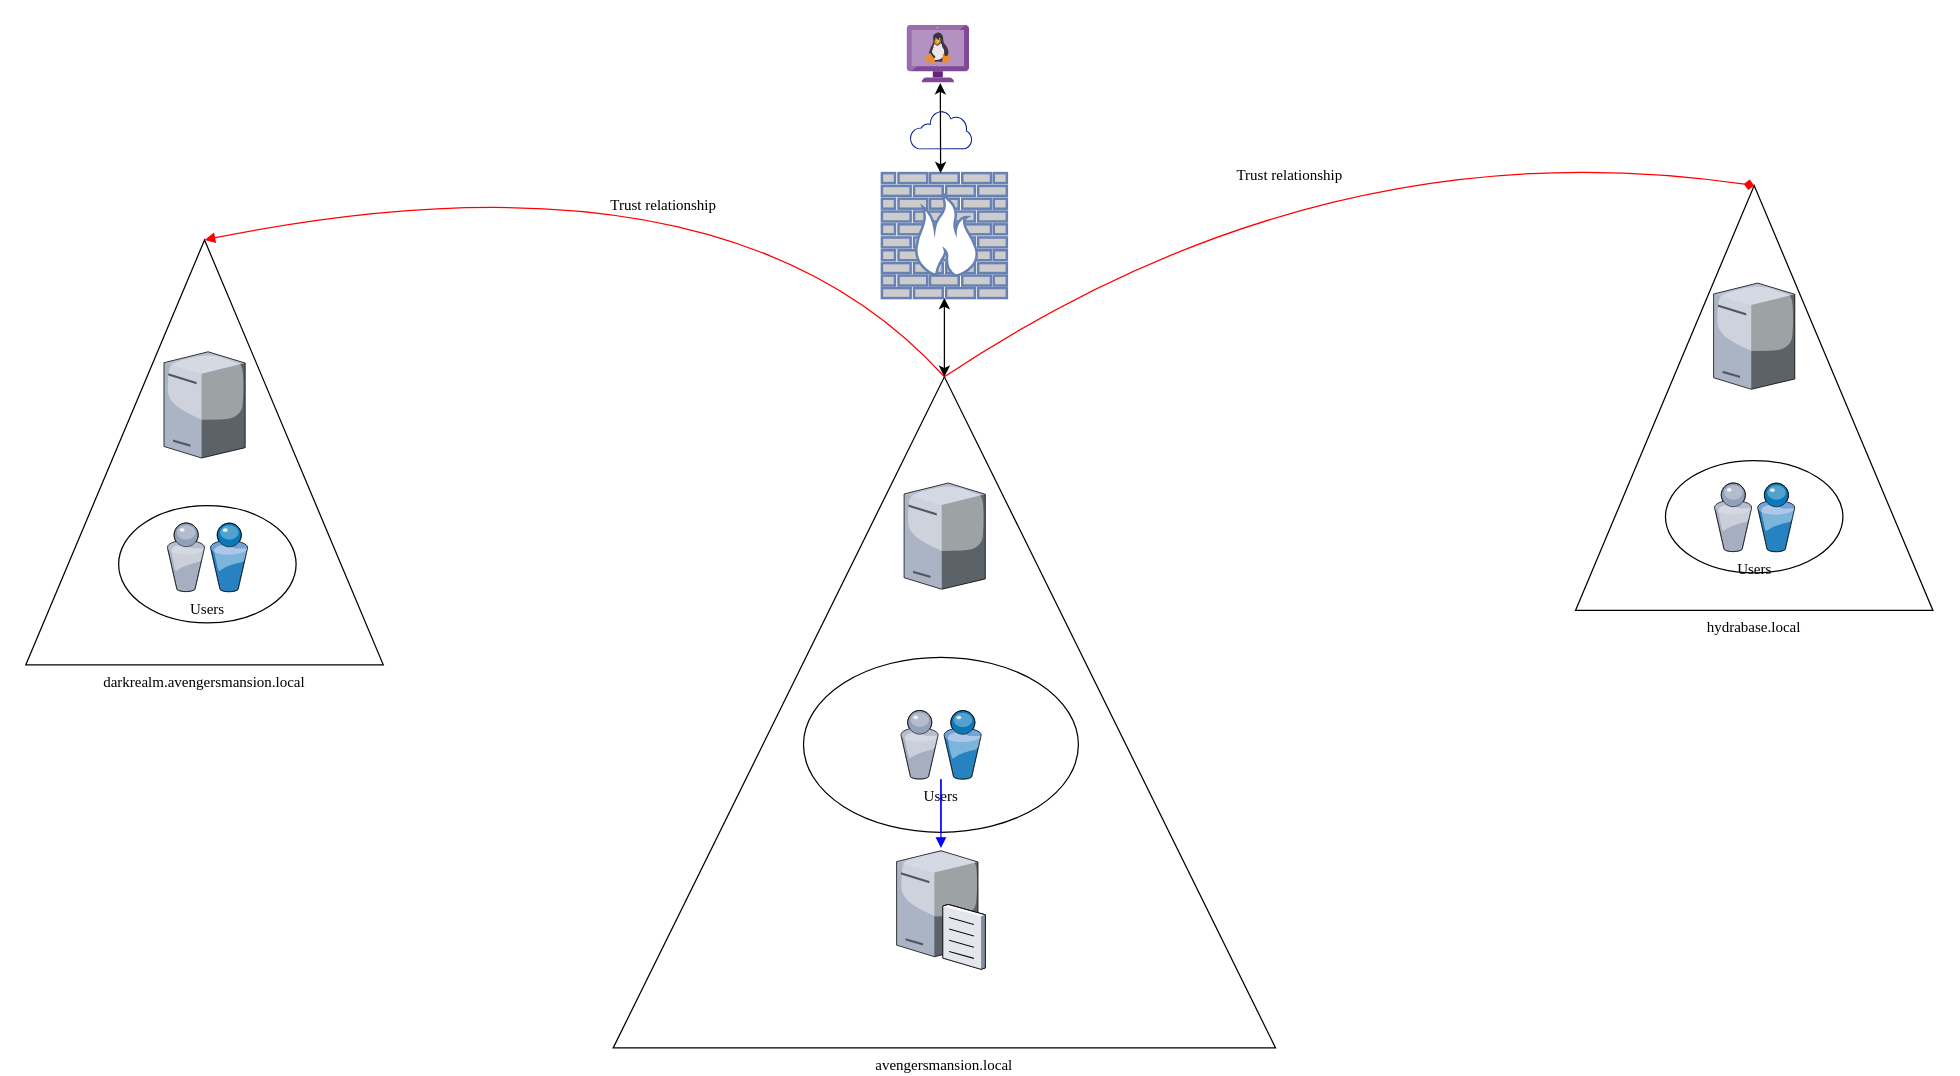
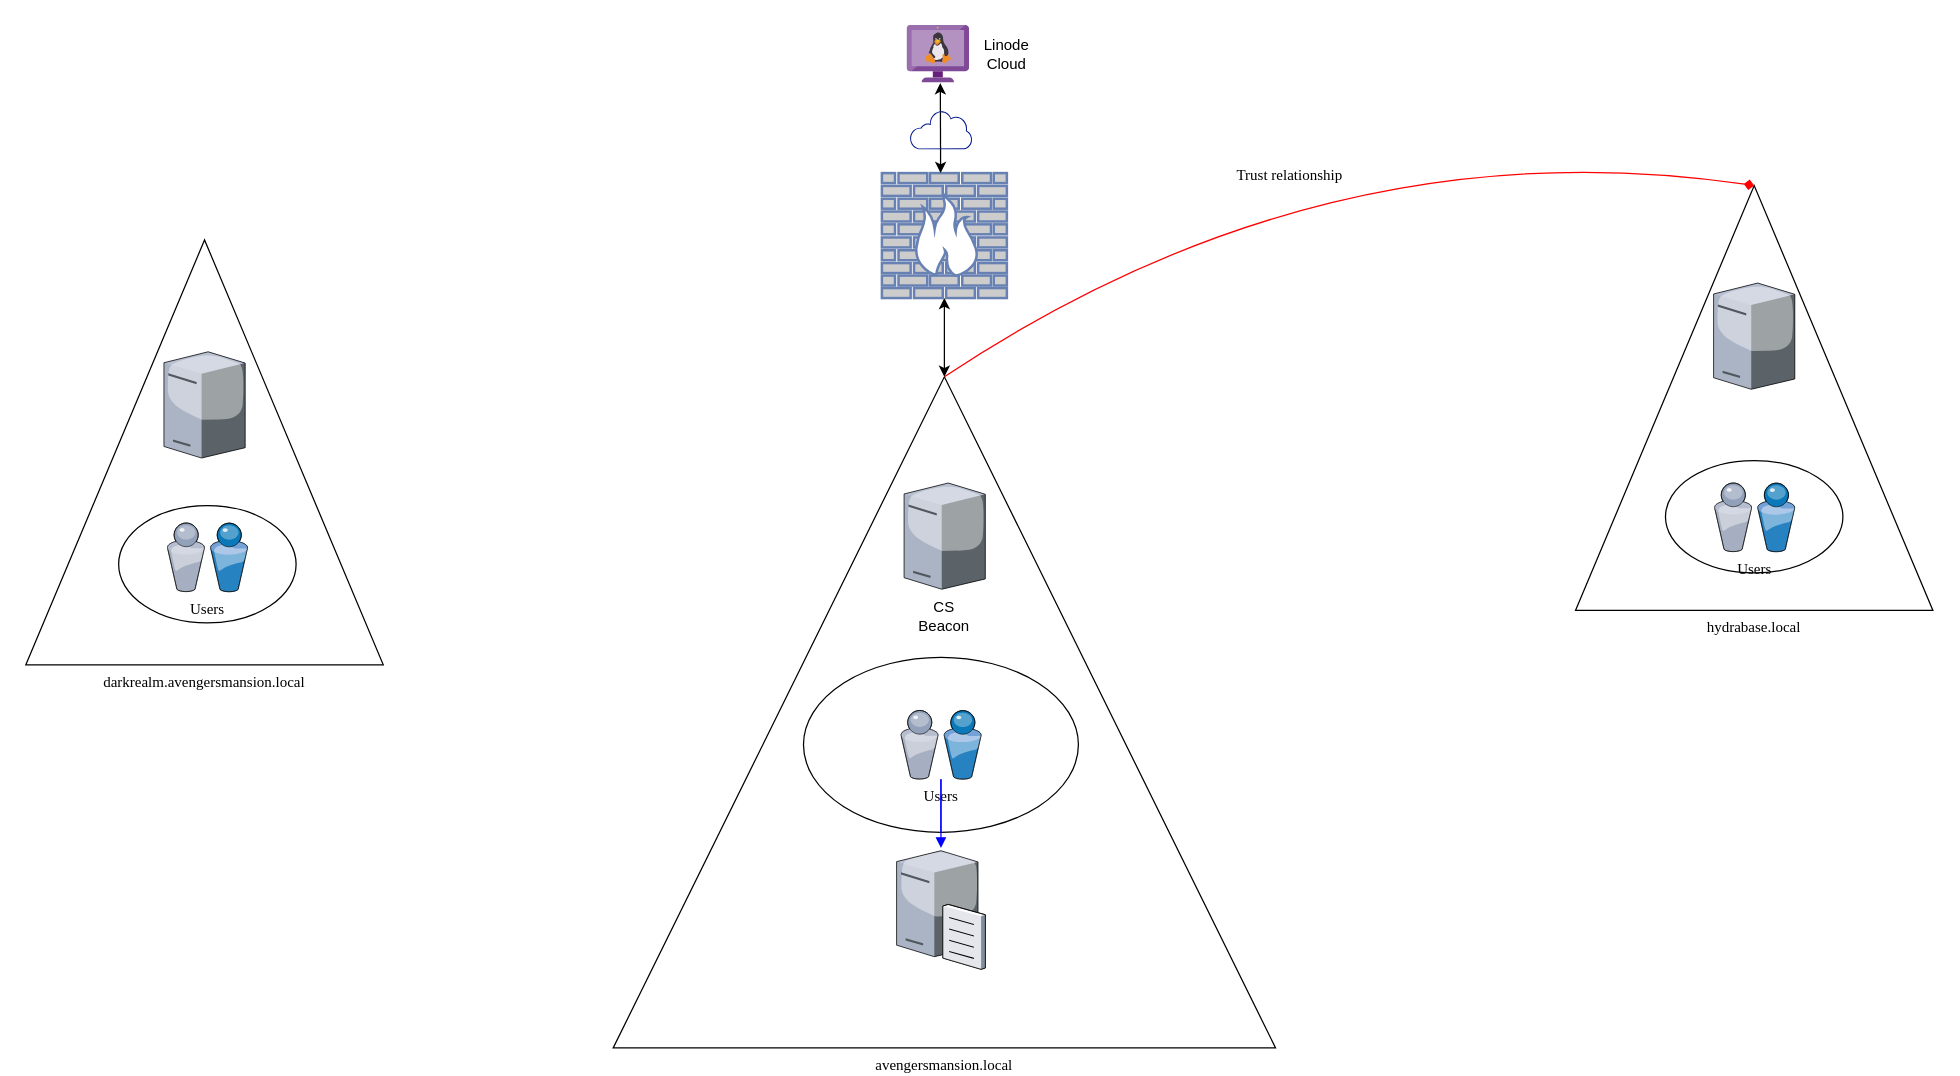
node "Linode Cloud": added
edge "avengersmansion.local" -> "darkrealm.avengersmansion.local": removed, label "Trust relationship"
node "CS Beacon": added
